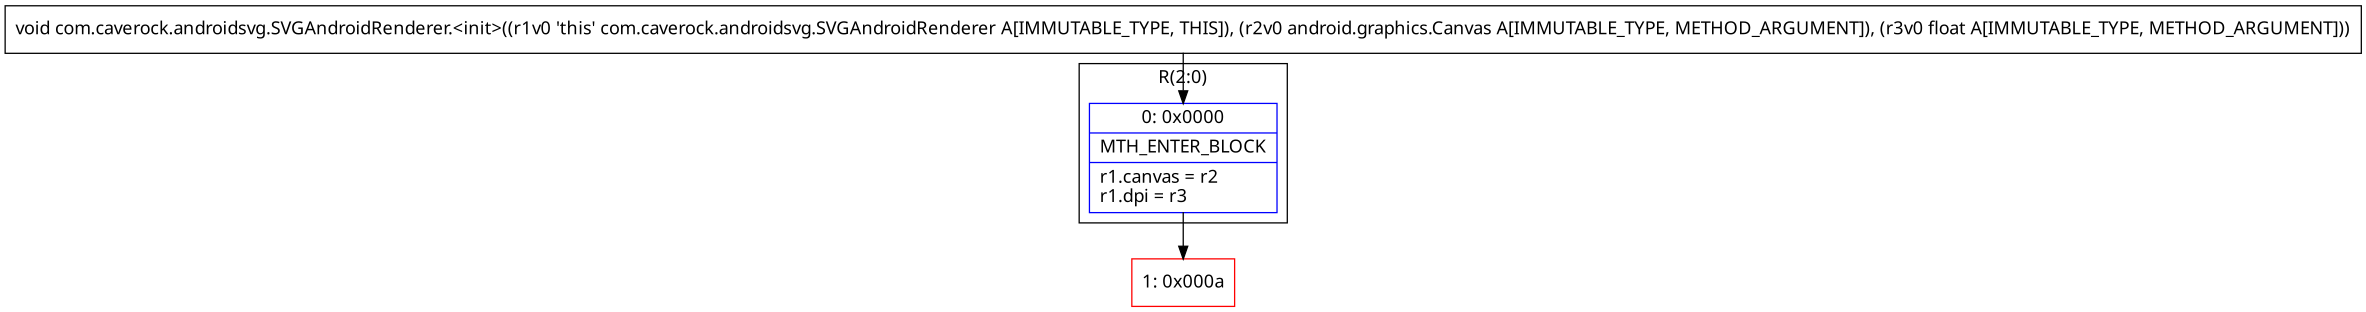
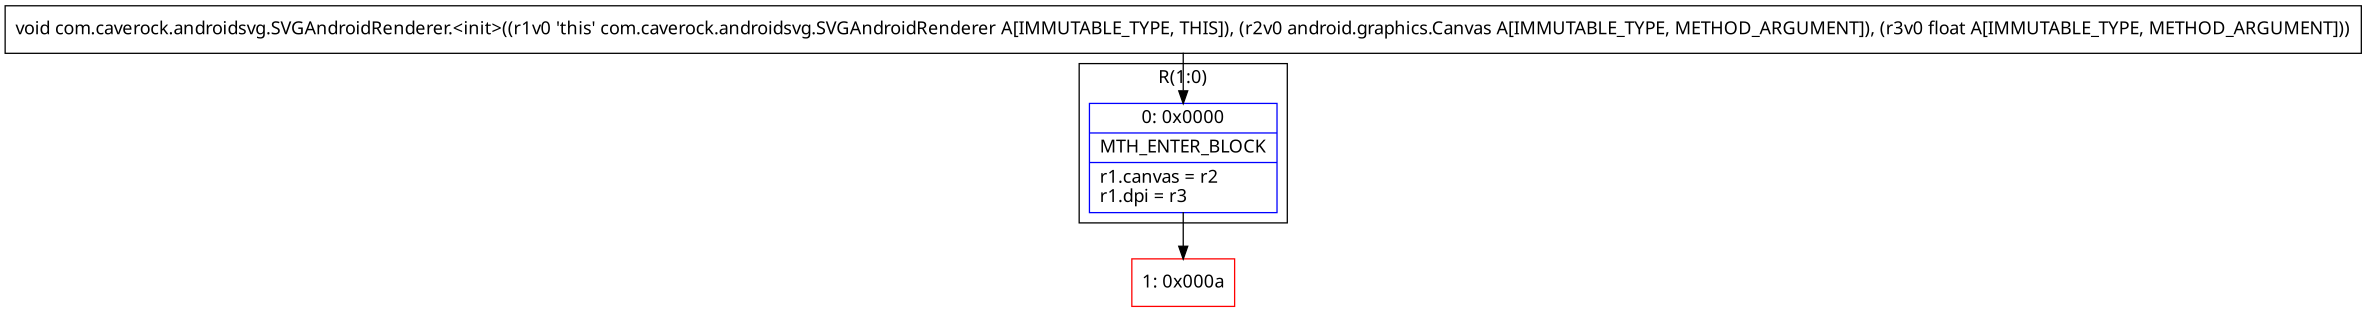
cluster "R(2:0)": label "R(2:0)" -> "R(1:0)"
